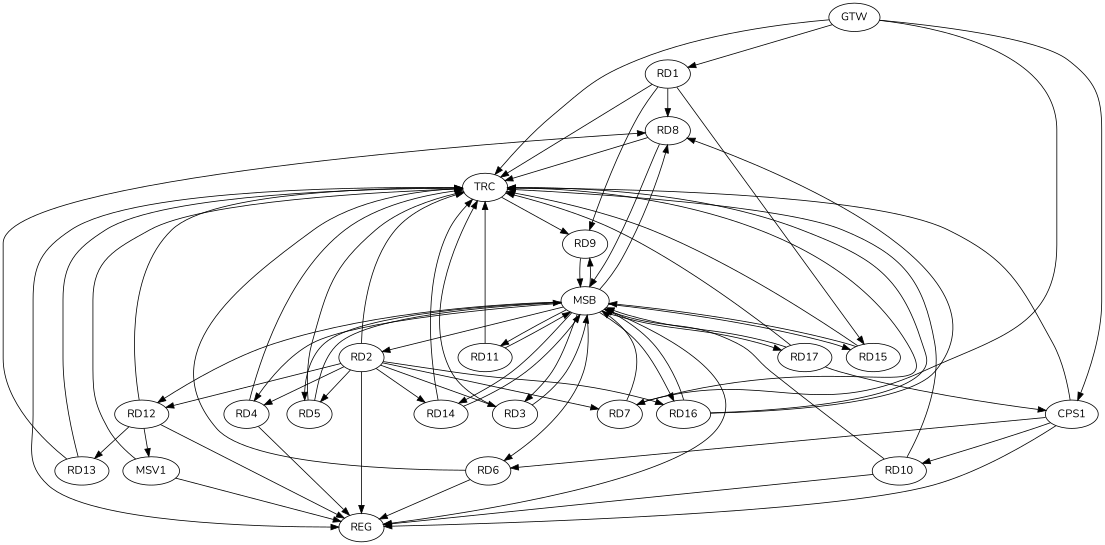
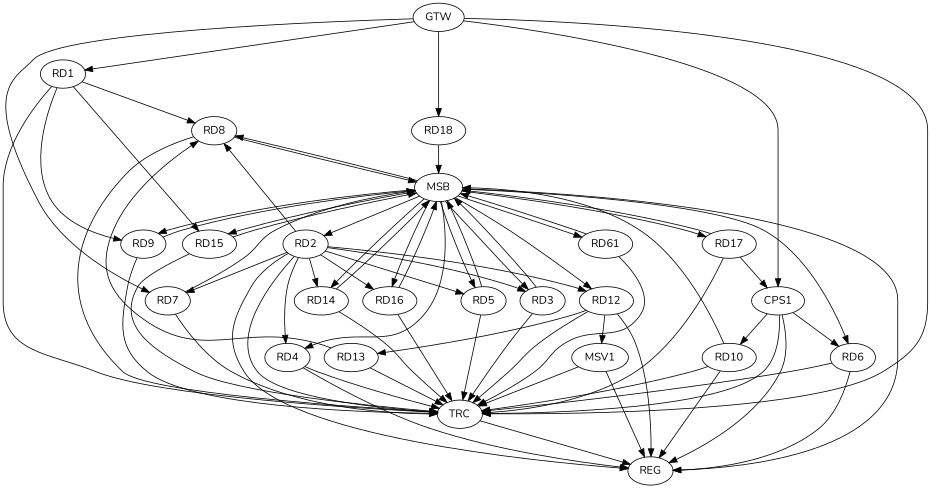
node "RD18": added
edge "TRC" -> "RD9": reversed
edge "RD16" -> "RD8": now "RD2" -> "RD8"
node "RD11": label "RD11" -> "RD61"
